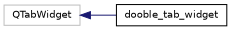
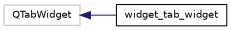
node "dooble_tab_widget": label "dooble_tab_widget" -> "widget_tab_widget"
